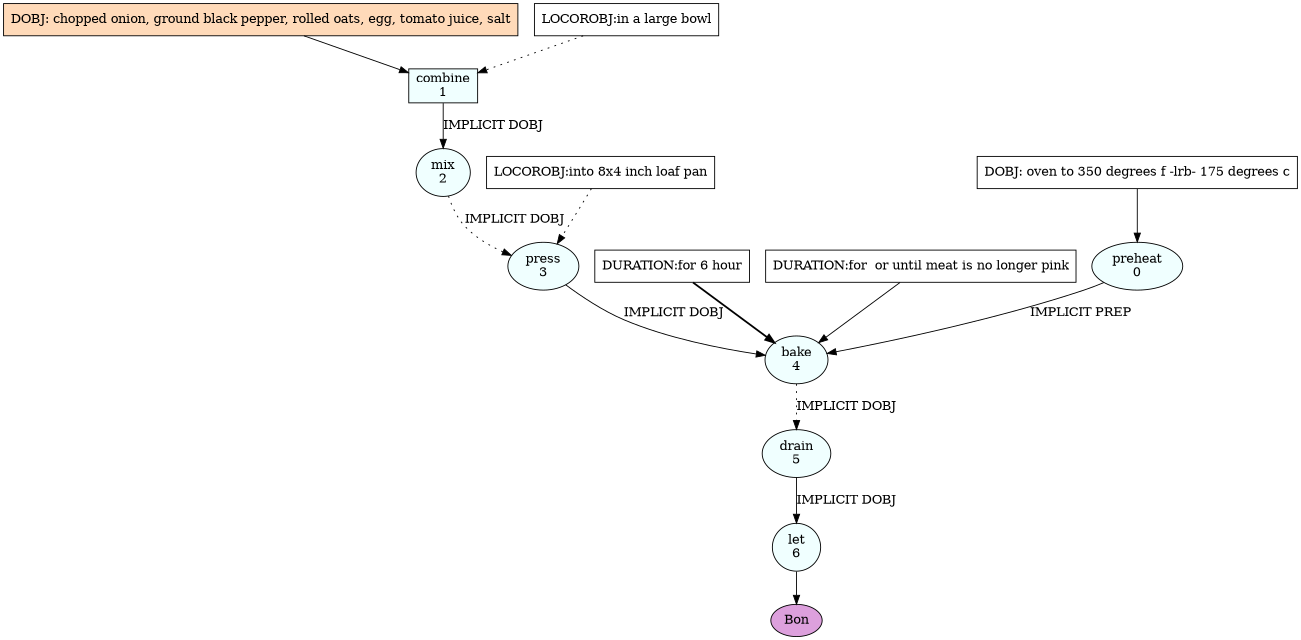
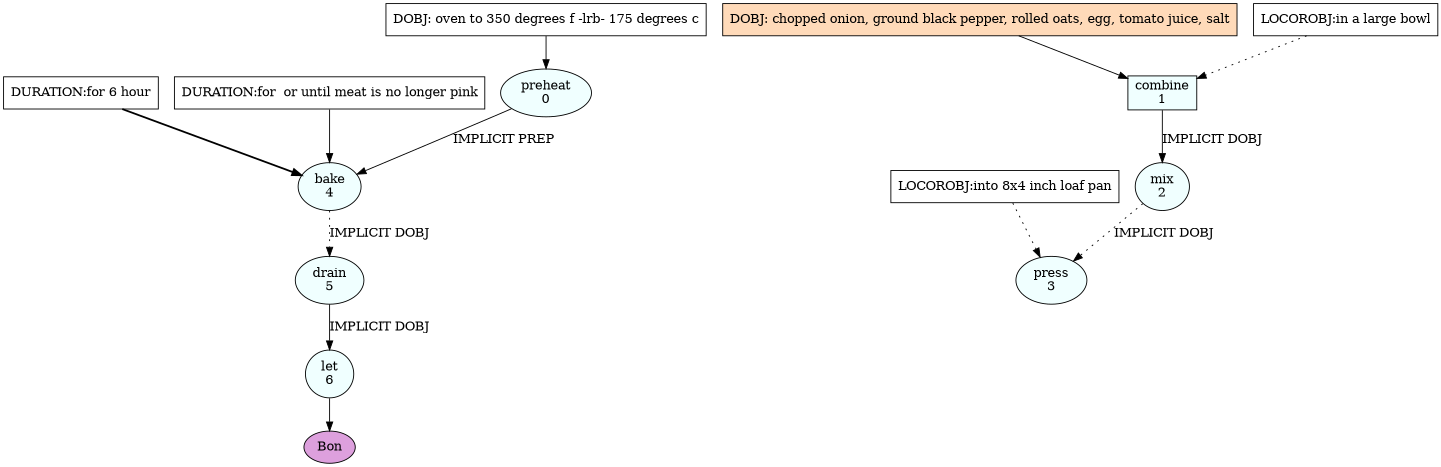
edge "press 3" -> "bake 4": removed, label "IMPLICIT DOBJ"
